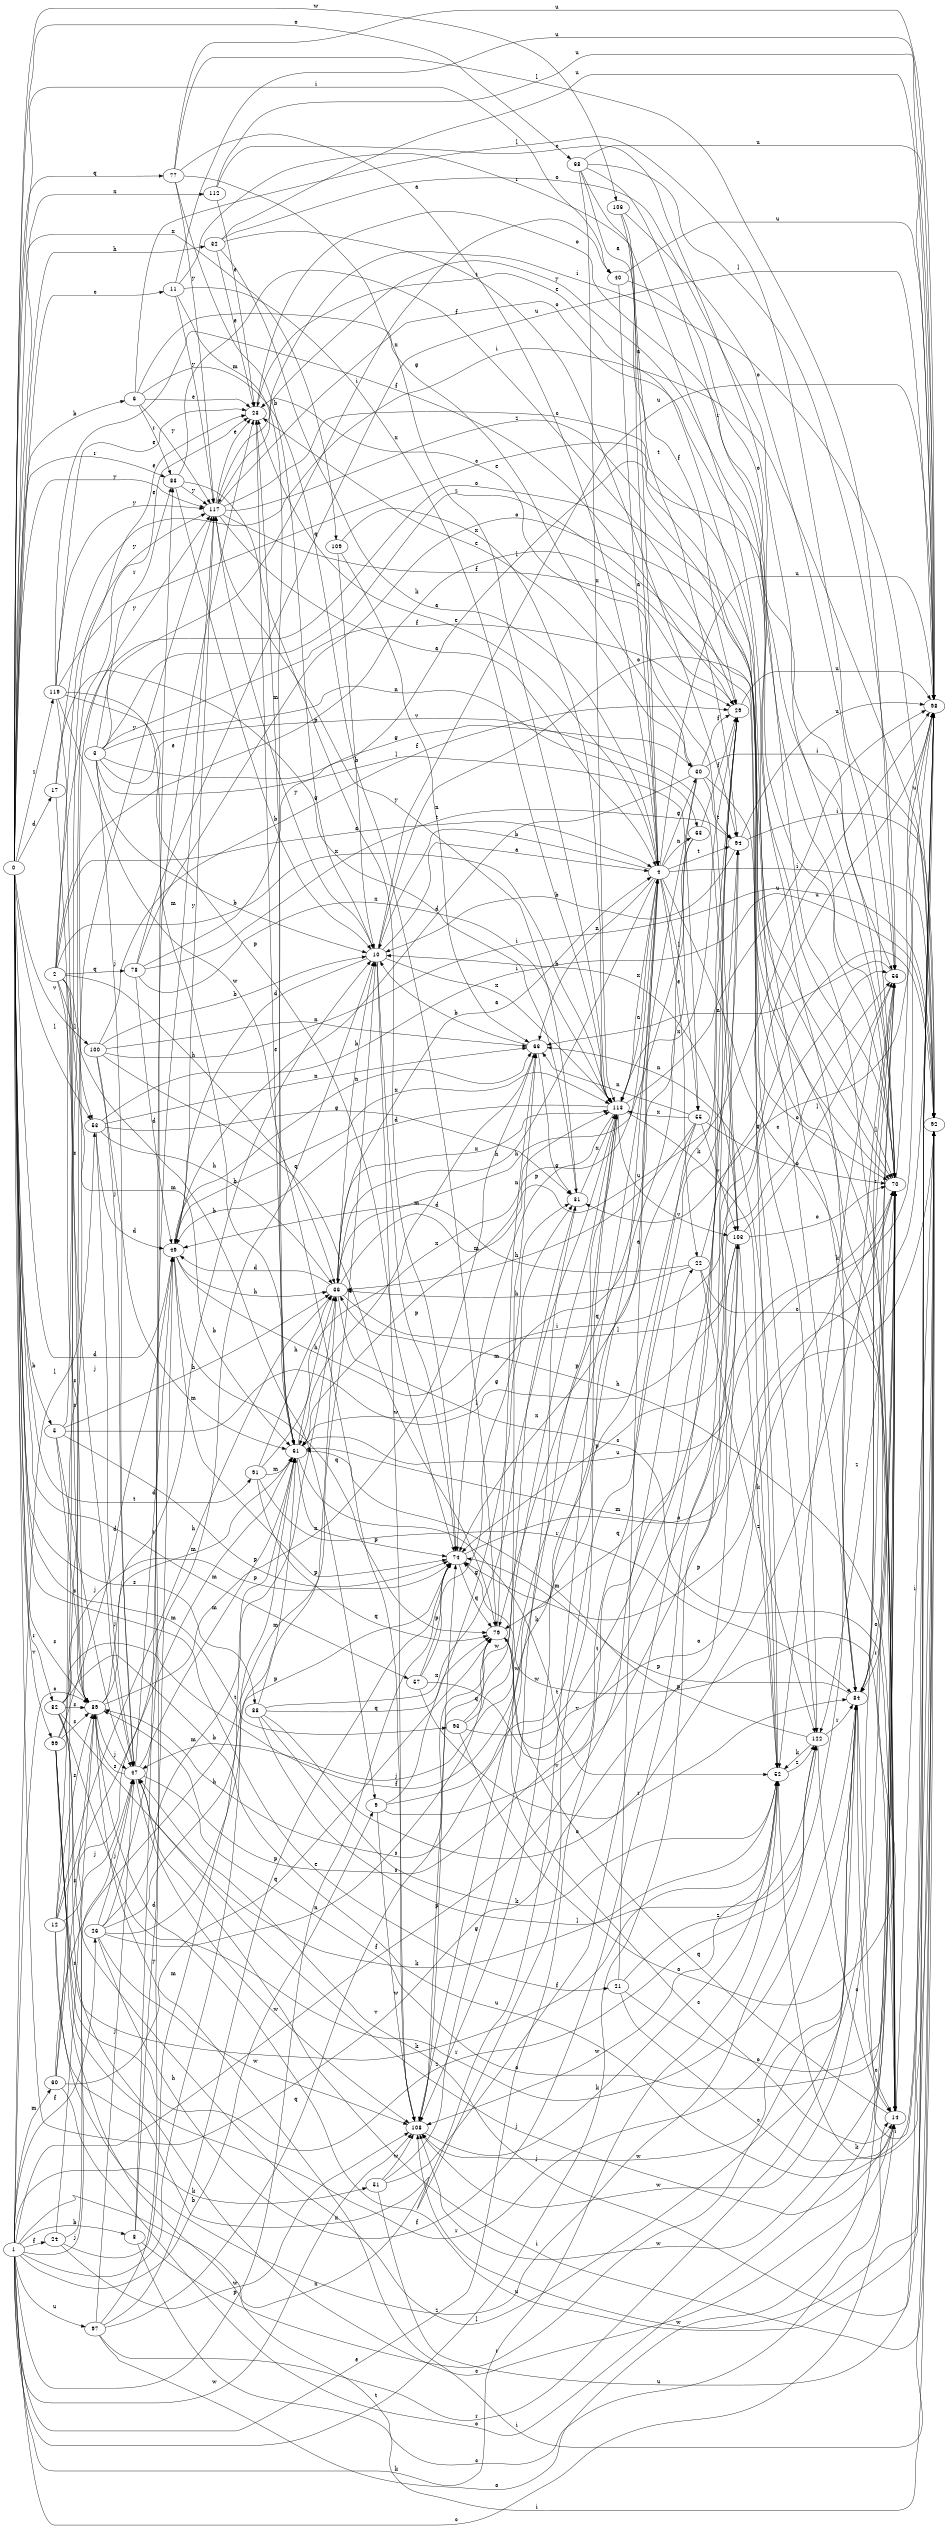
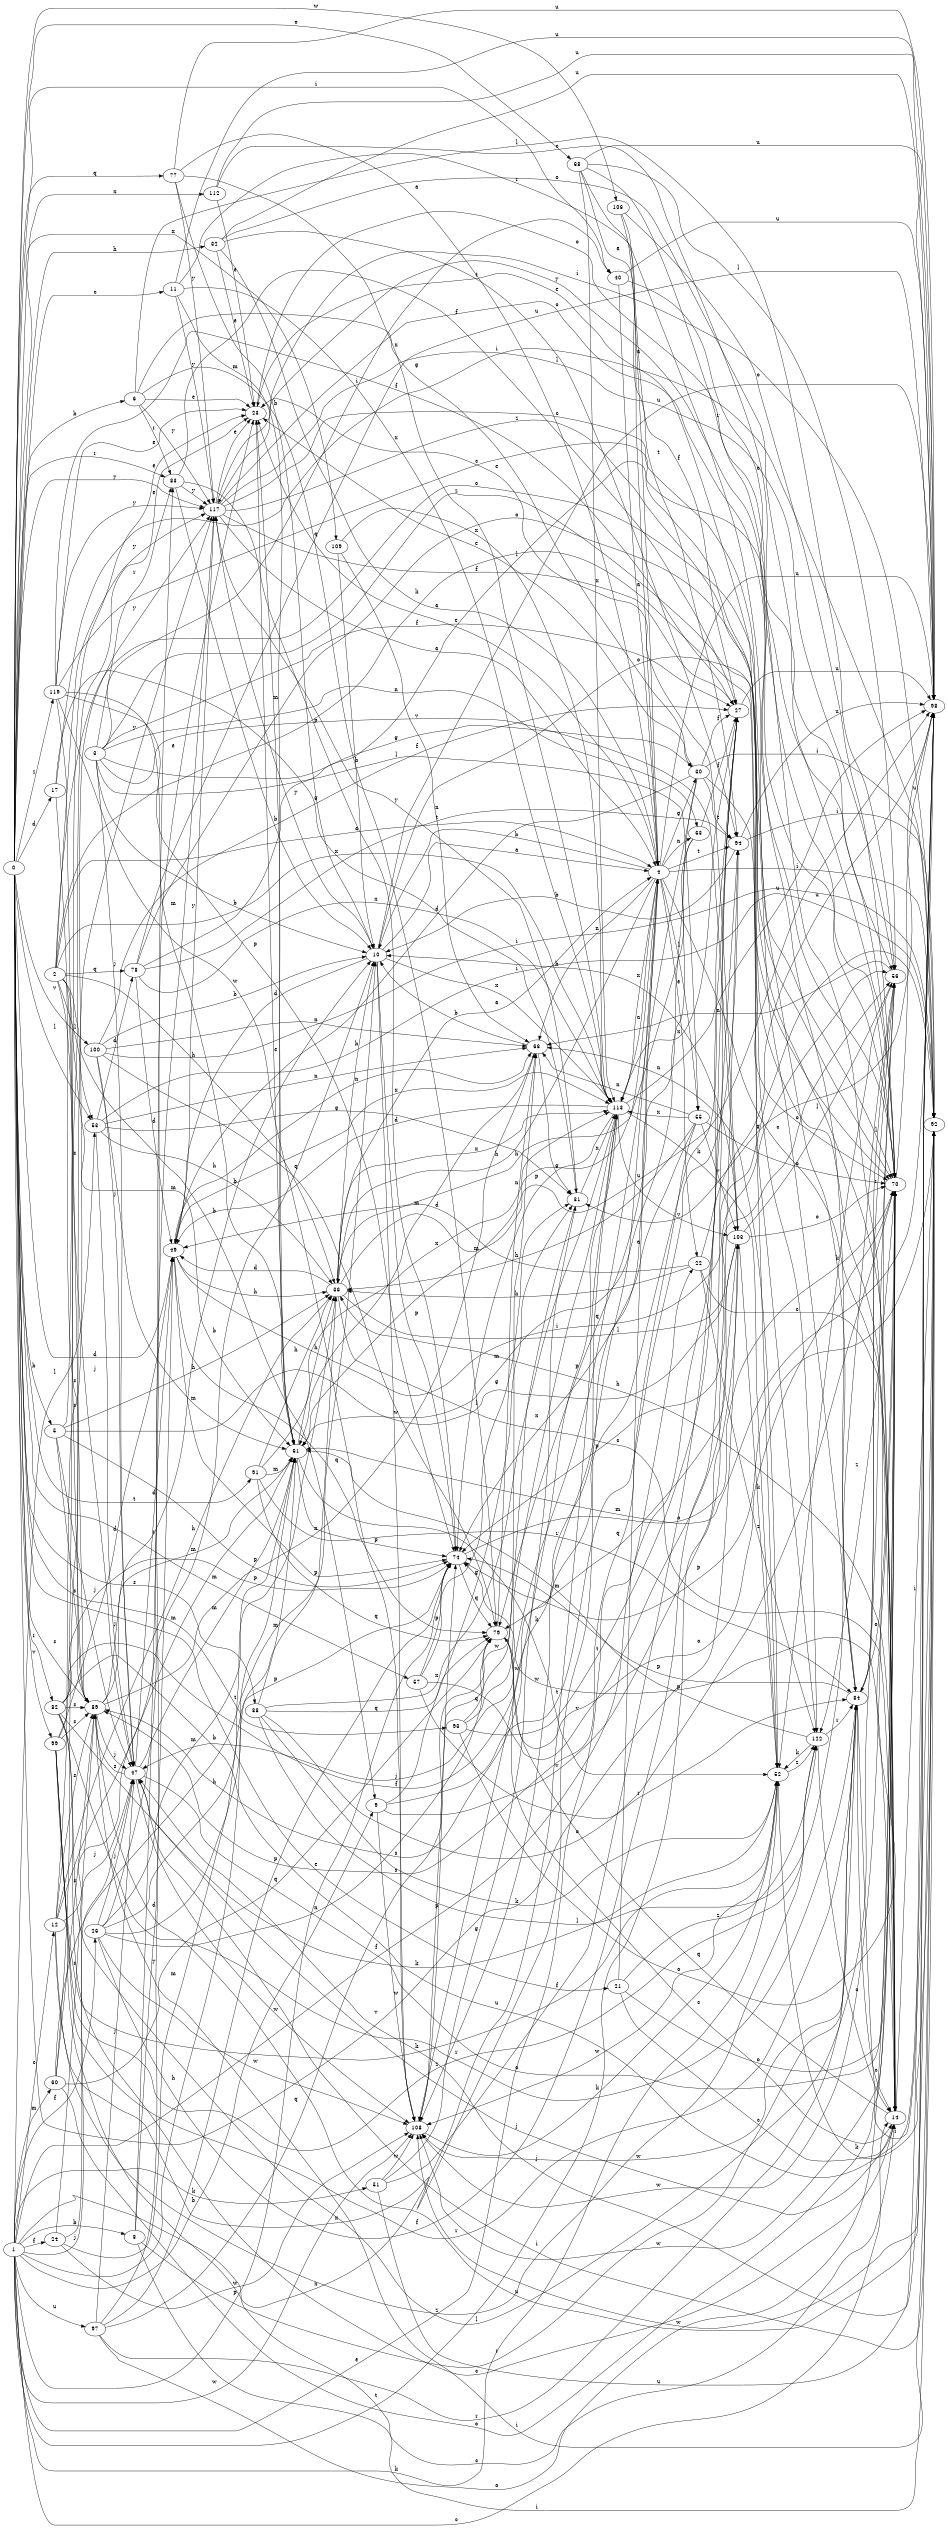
edge "77" -> "56": now "117" -> "56"
node "29": label "29" -> "27"
edge "53" -> "49": now "53" -> "78"
edge "61" -> "98": removed, label "u"
edge "70" -> "84": removed, label "r"
edge "1" -> "89": now "1" -> "12"
